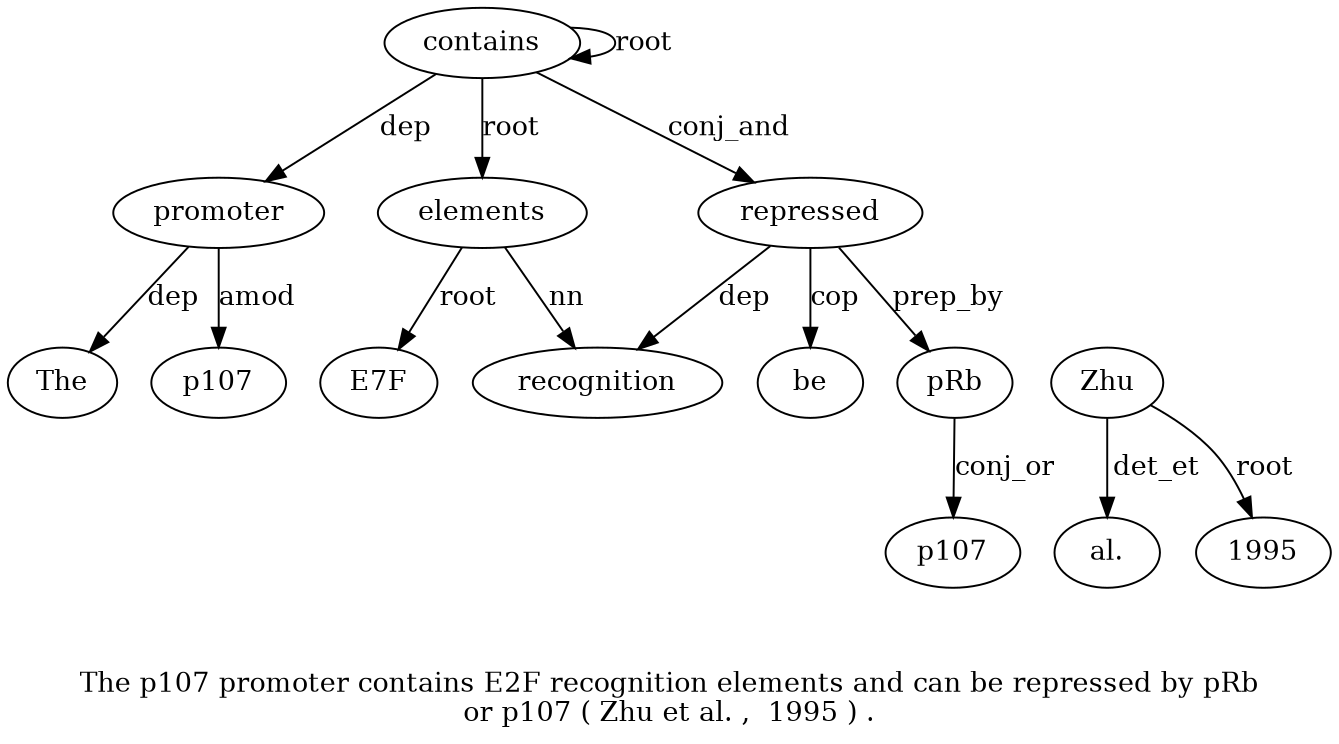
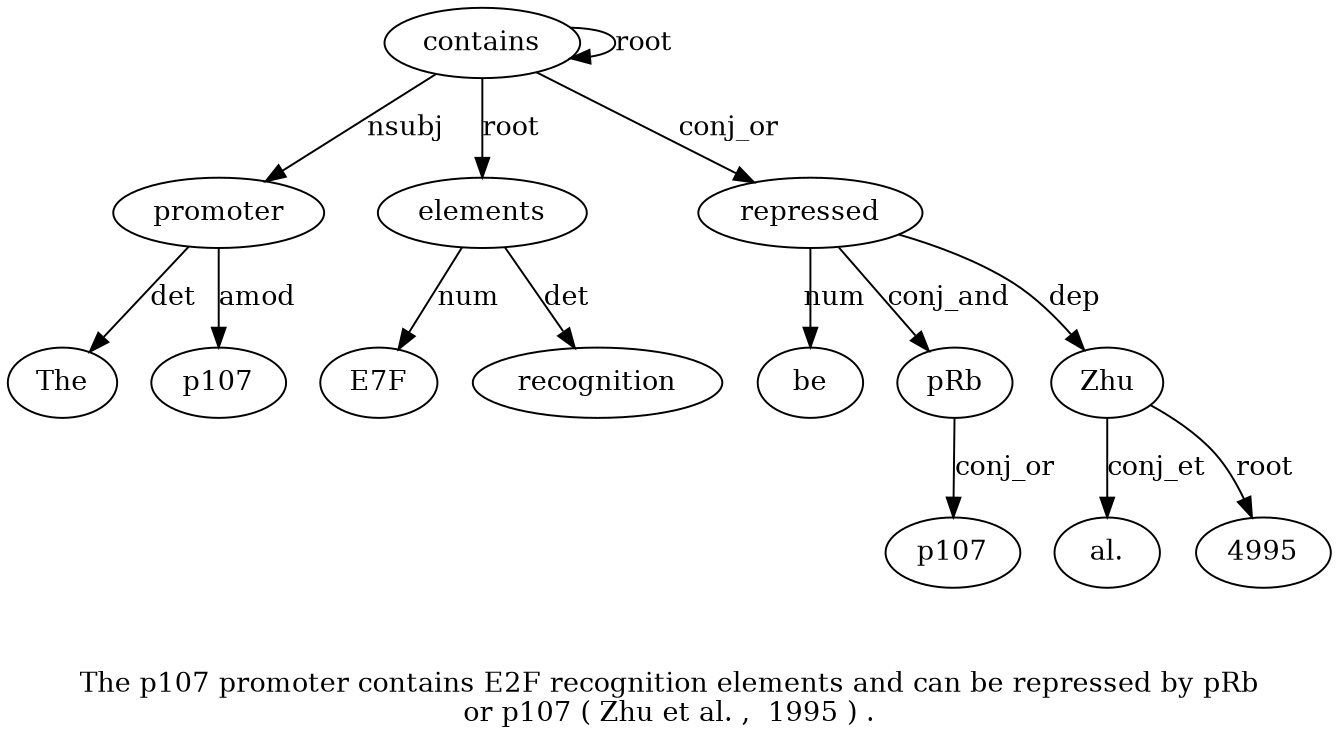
edge "contains" -> "promoter": label "dep" -> "nsubj"
edge "contains" -> "repressed": label "conj_and" -> "conj_or"
edge "repressed" -> "recognition": now "repressed" -> "Zhu"
edge "promoter" -> "The": label "dep" -> "det"
edge "elements" -> "E7F": label "root" -> "num"
edge "elements" -> "recognition": label "nn" -> "det"
edge "repressed" -> "be": label "cop" -> "num"
edge "repressed" -> "pRb": label "prep_by" -> "conj_and"
edge "Zhu" -> "al.": label "det_et" -> "conj_et"
node "1995": label "1995" -> "4995"
